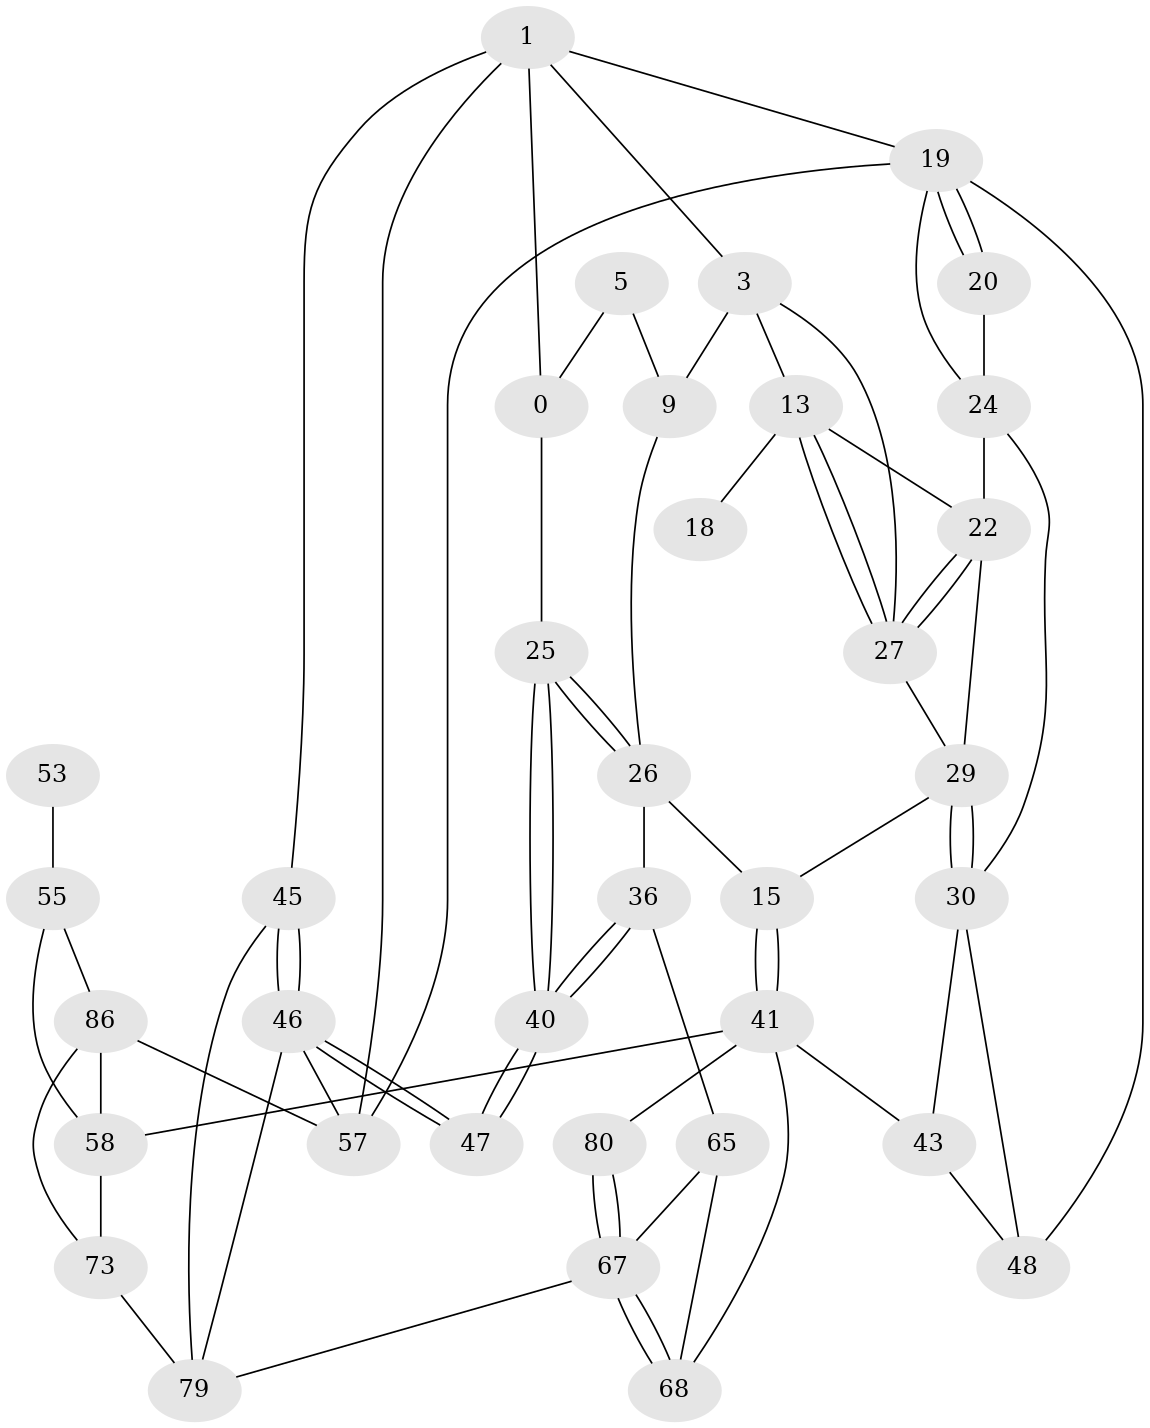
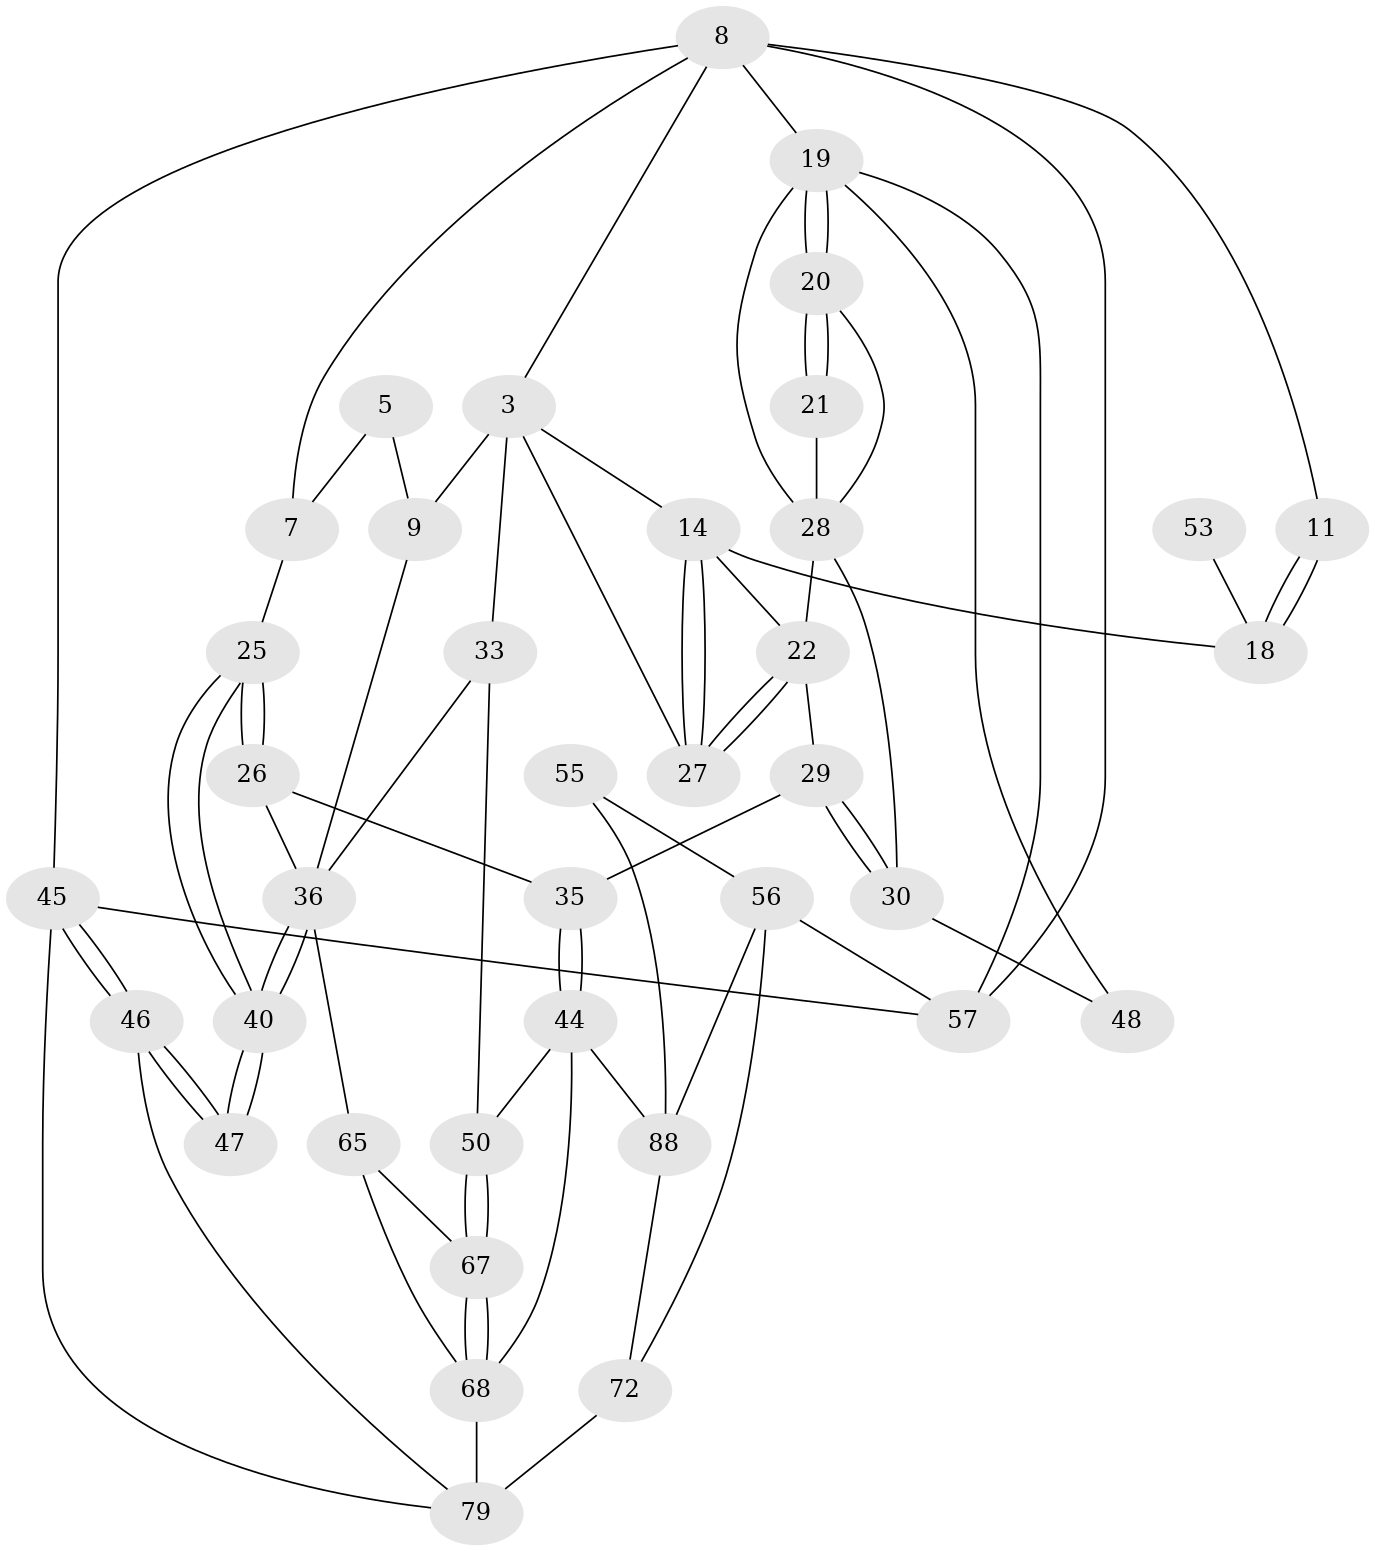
node "1": label "1" -> "8"
node "0": label "0" -> "7"
node "13": label "13" -> "14"
node "21": added
node "24": label "24" -> "28"
node "11": added
edge "9" -- "26": now "9" -- "36"
node "33": added
edge "27" -- "29": removed
edge "53" -- "55": now "53" -- "18"
node "15": label "15" -> "35"
node "86": label "86" -> "56"
node "41": label "41" -> "44"
edge "46" -- "57": now "45" -- "57"
node "58": label "58" -> "88"
node "80": label "80" -> "50"
node "43": removed
node "73": label "73" -> "72"
edge "67" -- "79": now "68" -- "79"
